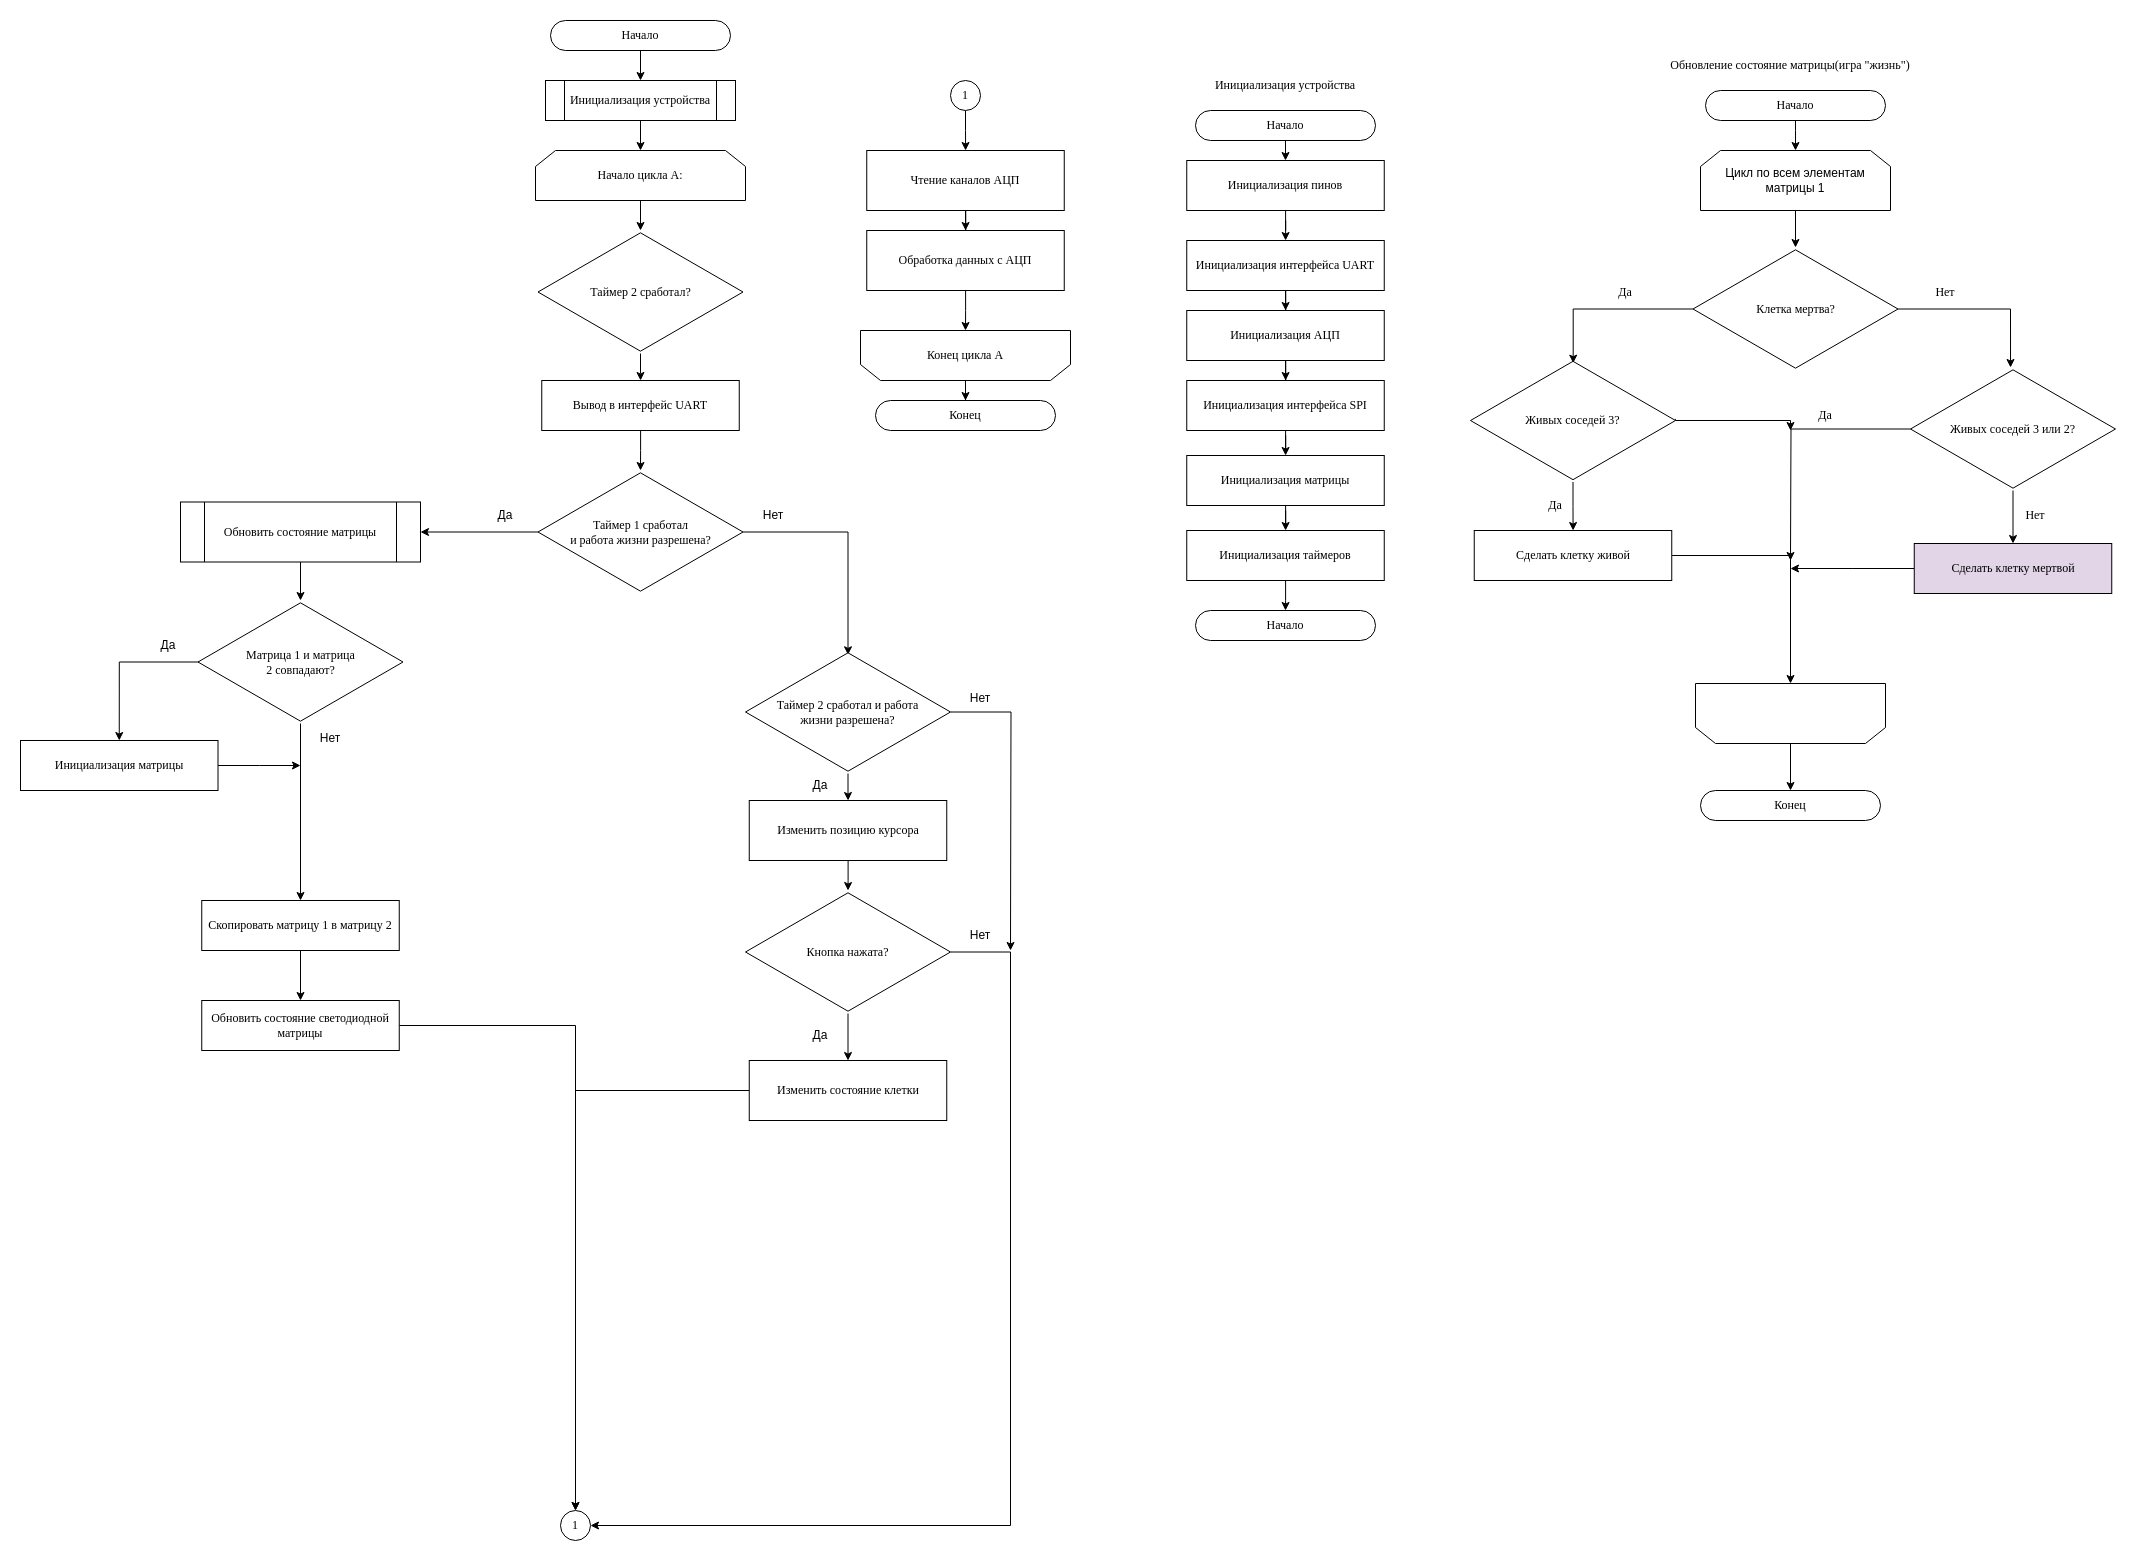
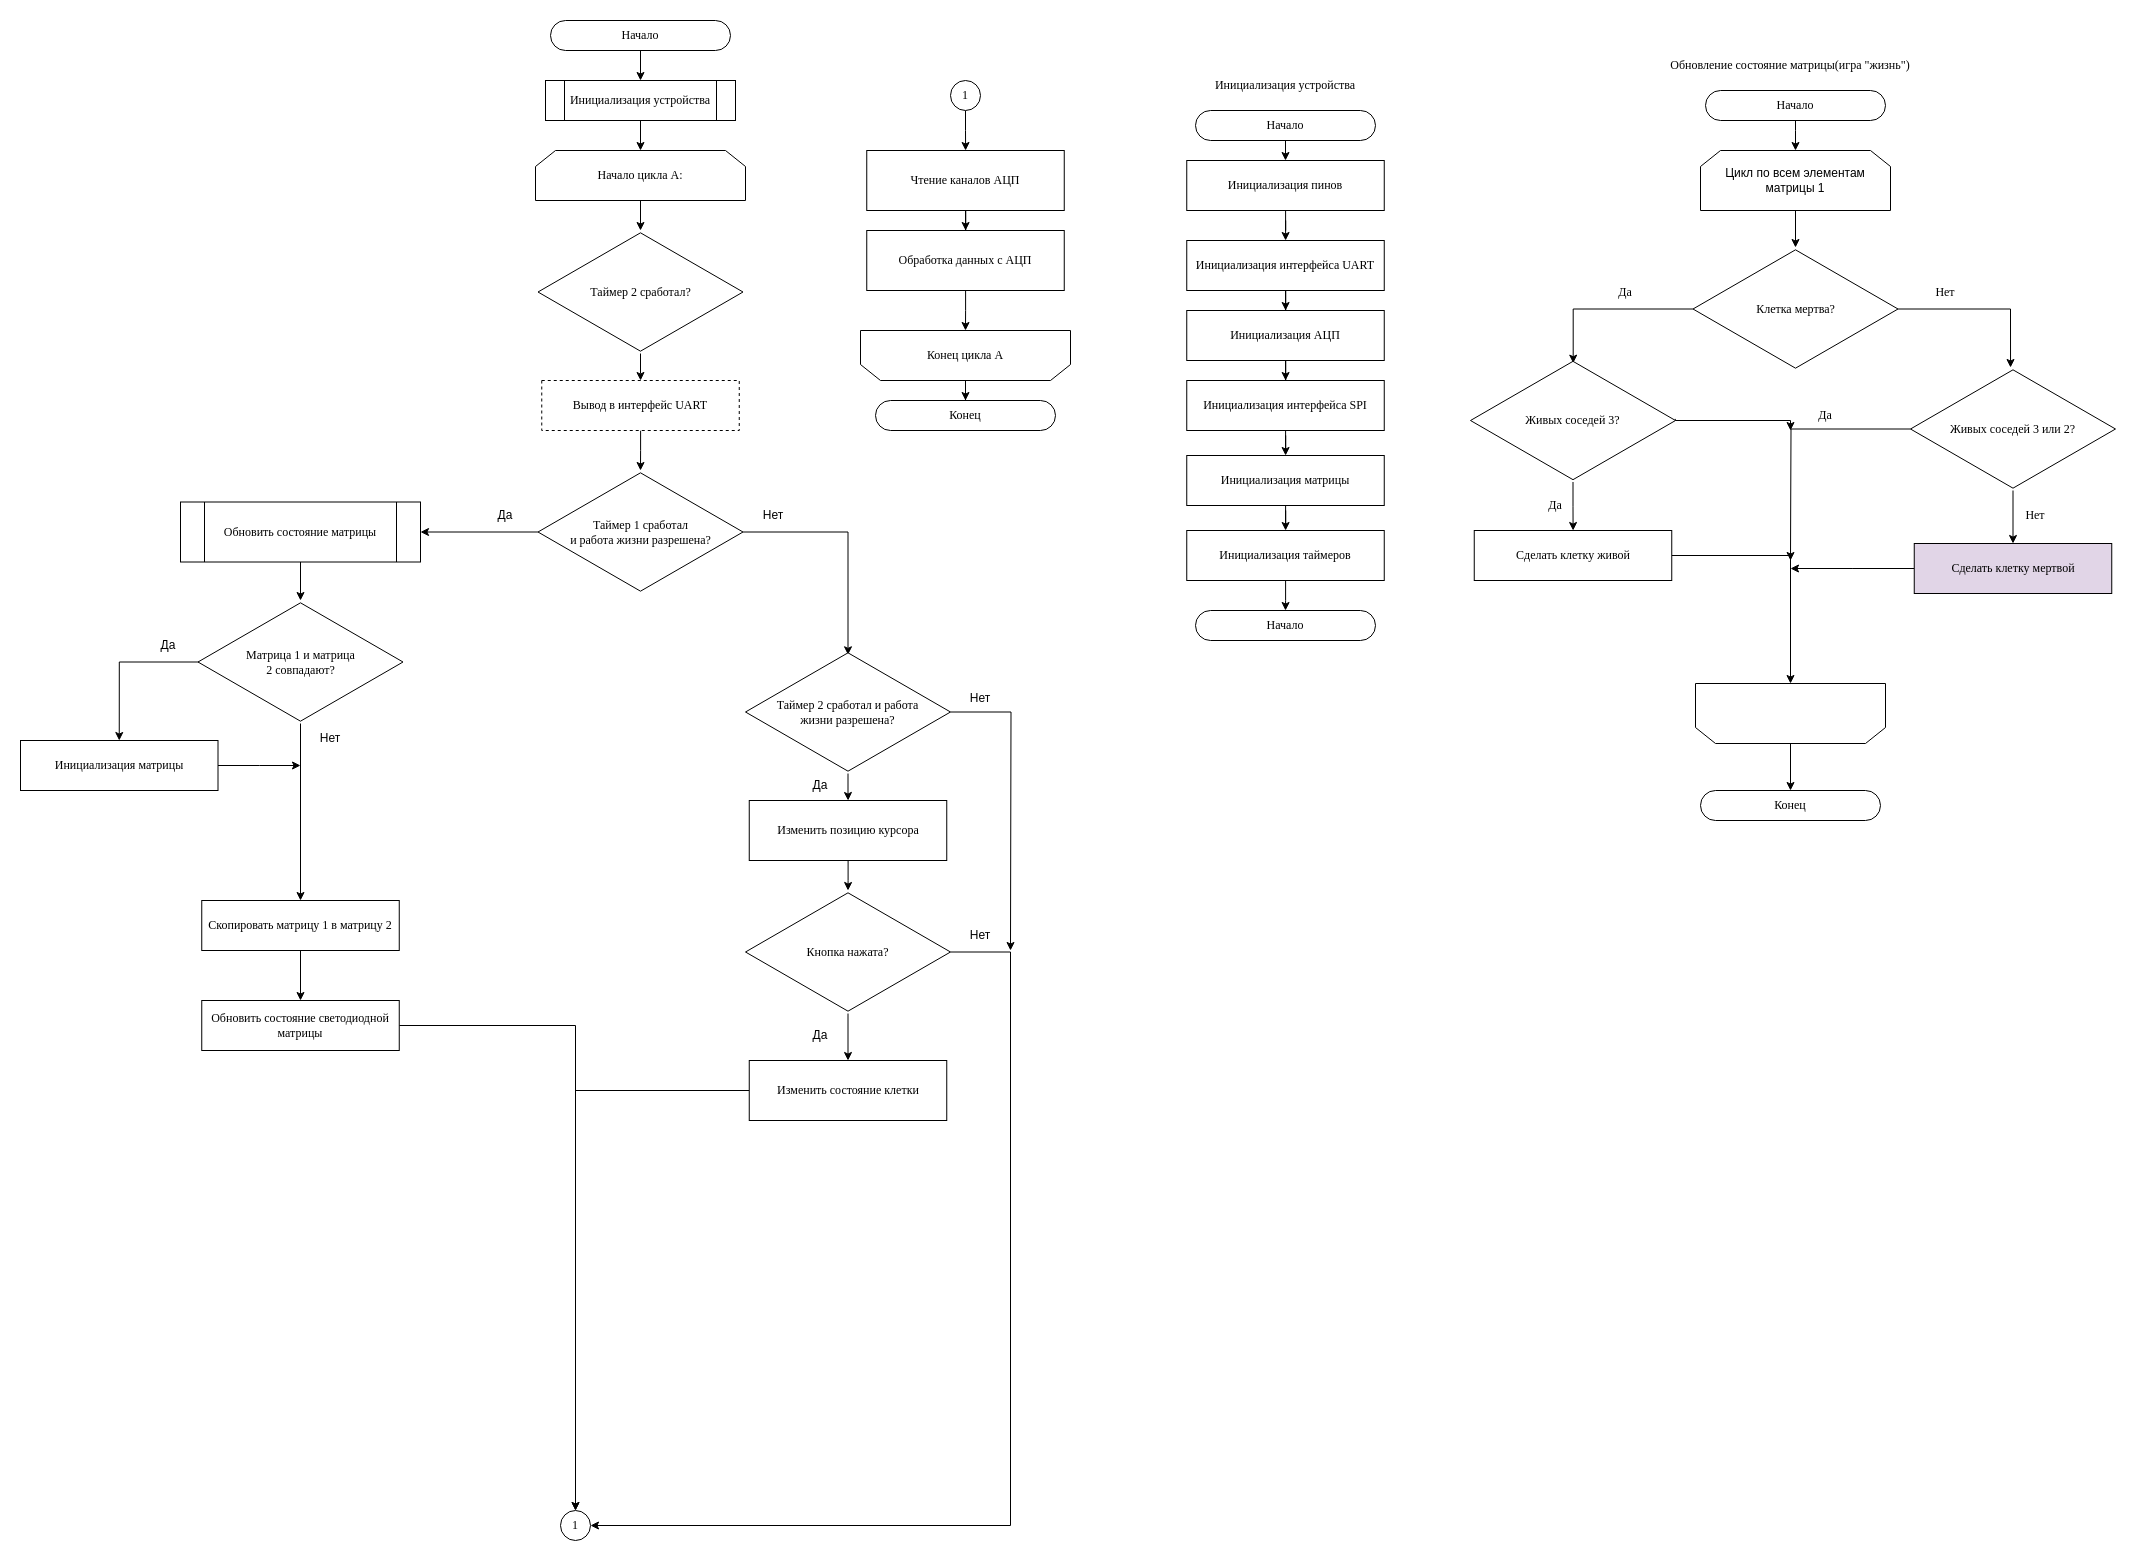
node "Вывод в интерфейс UART": style solid -> dashed
